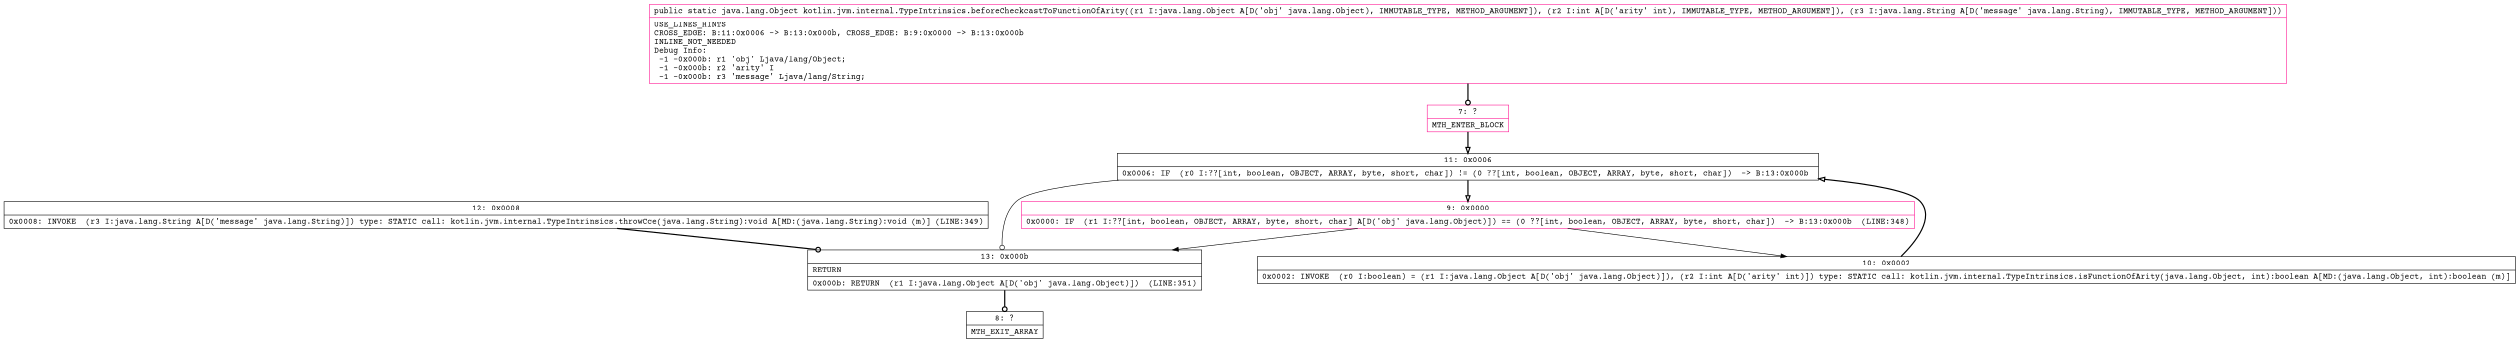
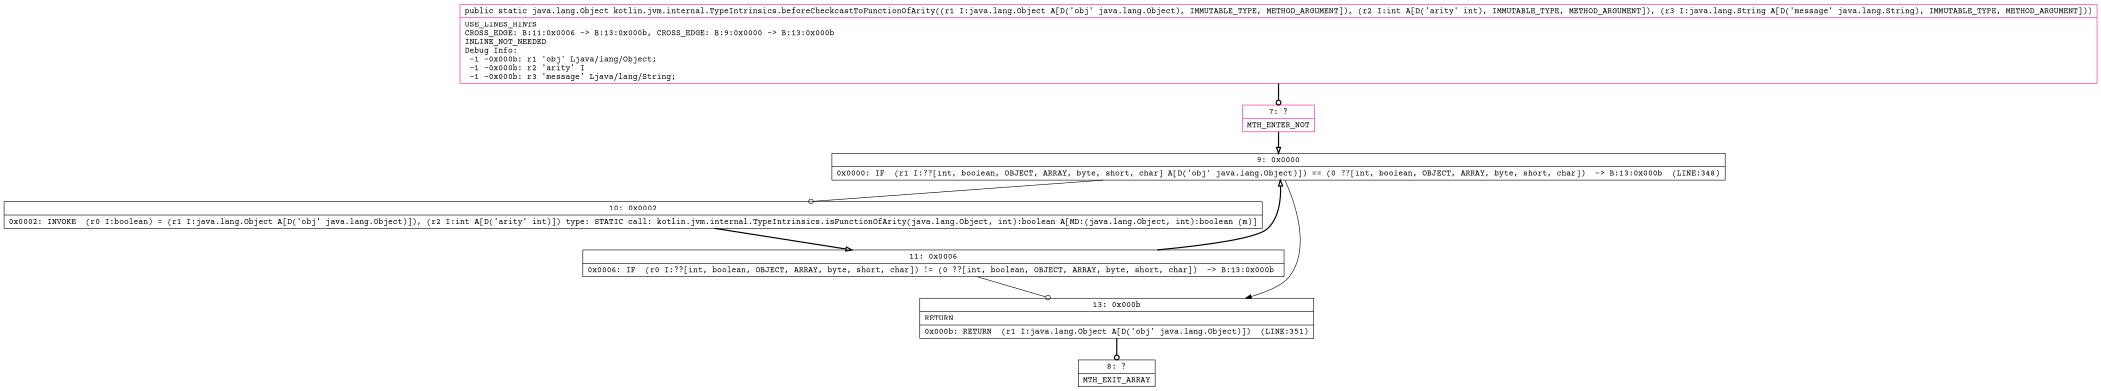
node "7: ?": text "MTH_ENTER_BLOCK" -> "MTH_ENTER_NOT"
edge "7: ?" -> "11: 0x0006": now "7: ?" -> "9: 0x0000"
node "12: 0x0008": removed
node "9: 0x0000": color deeppink -> black
edge "9: 0x0000" -> "10: 0x0002": arrowhead normal -> odot
